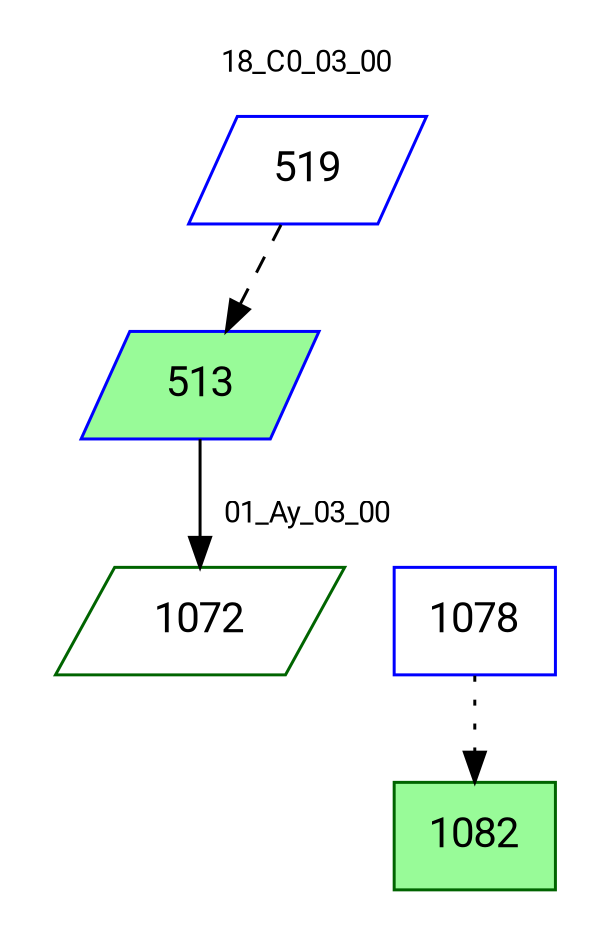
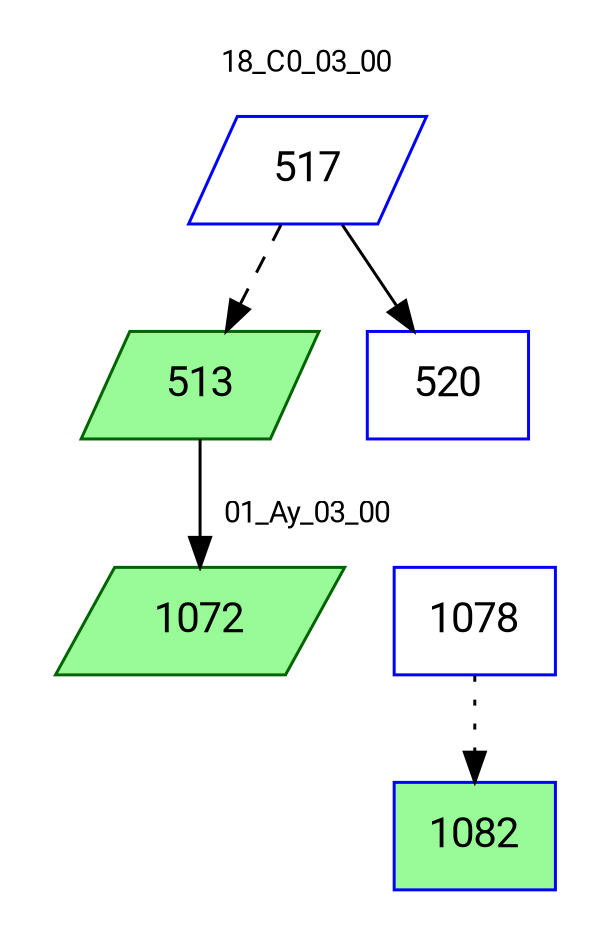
node "519": label "519" -> "517"
node "513": color blue -> darkgreen
node "520": added
node "1072": fillcolor white -> palegreen
node "1082": color darkgreen -> blue
